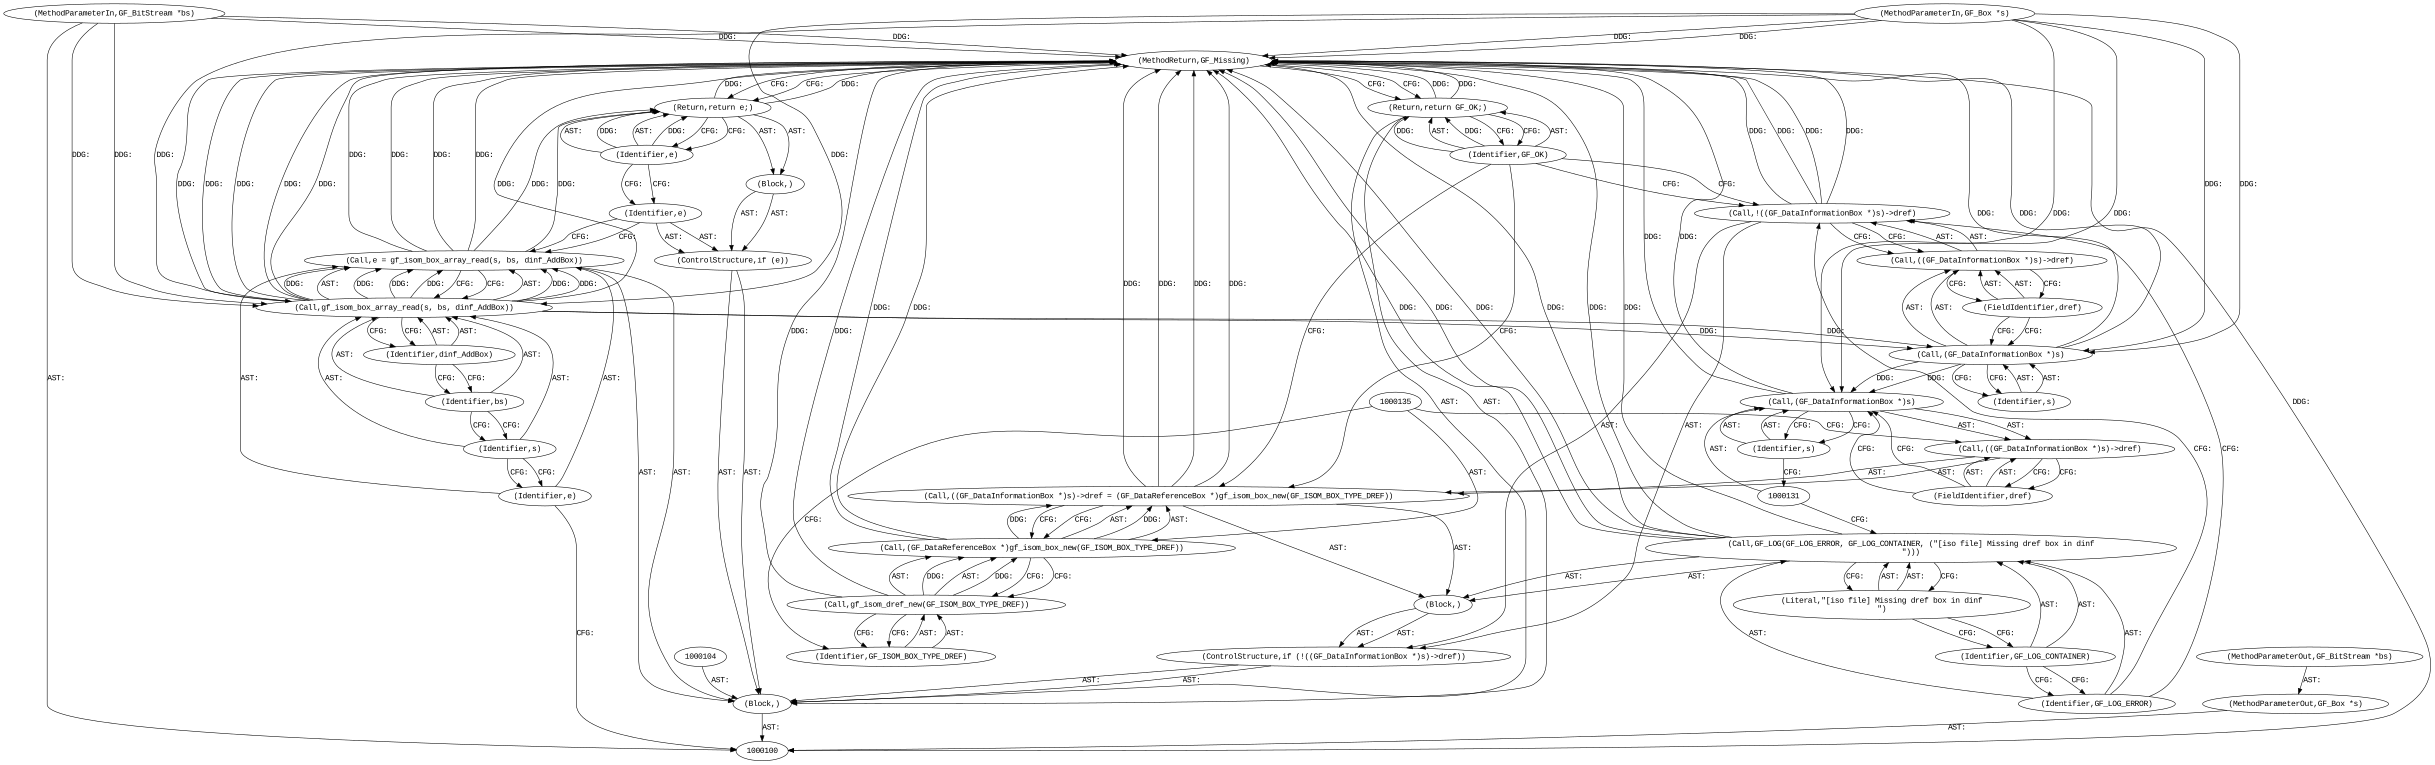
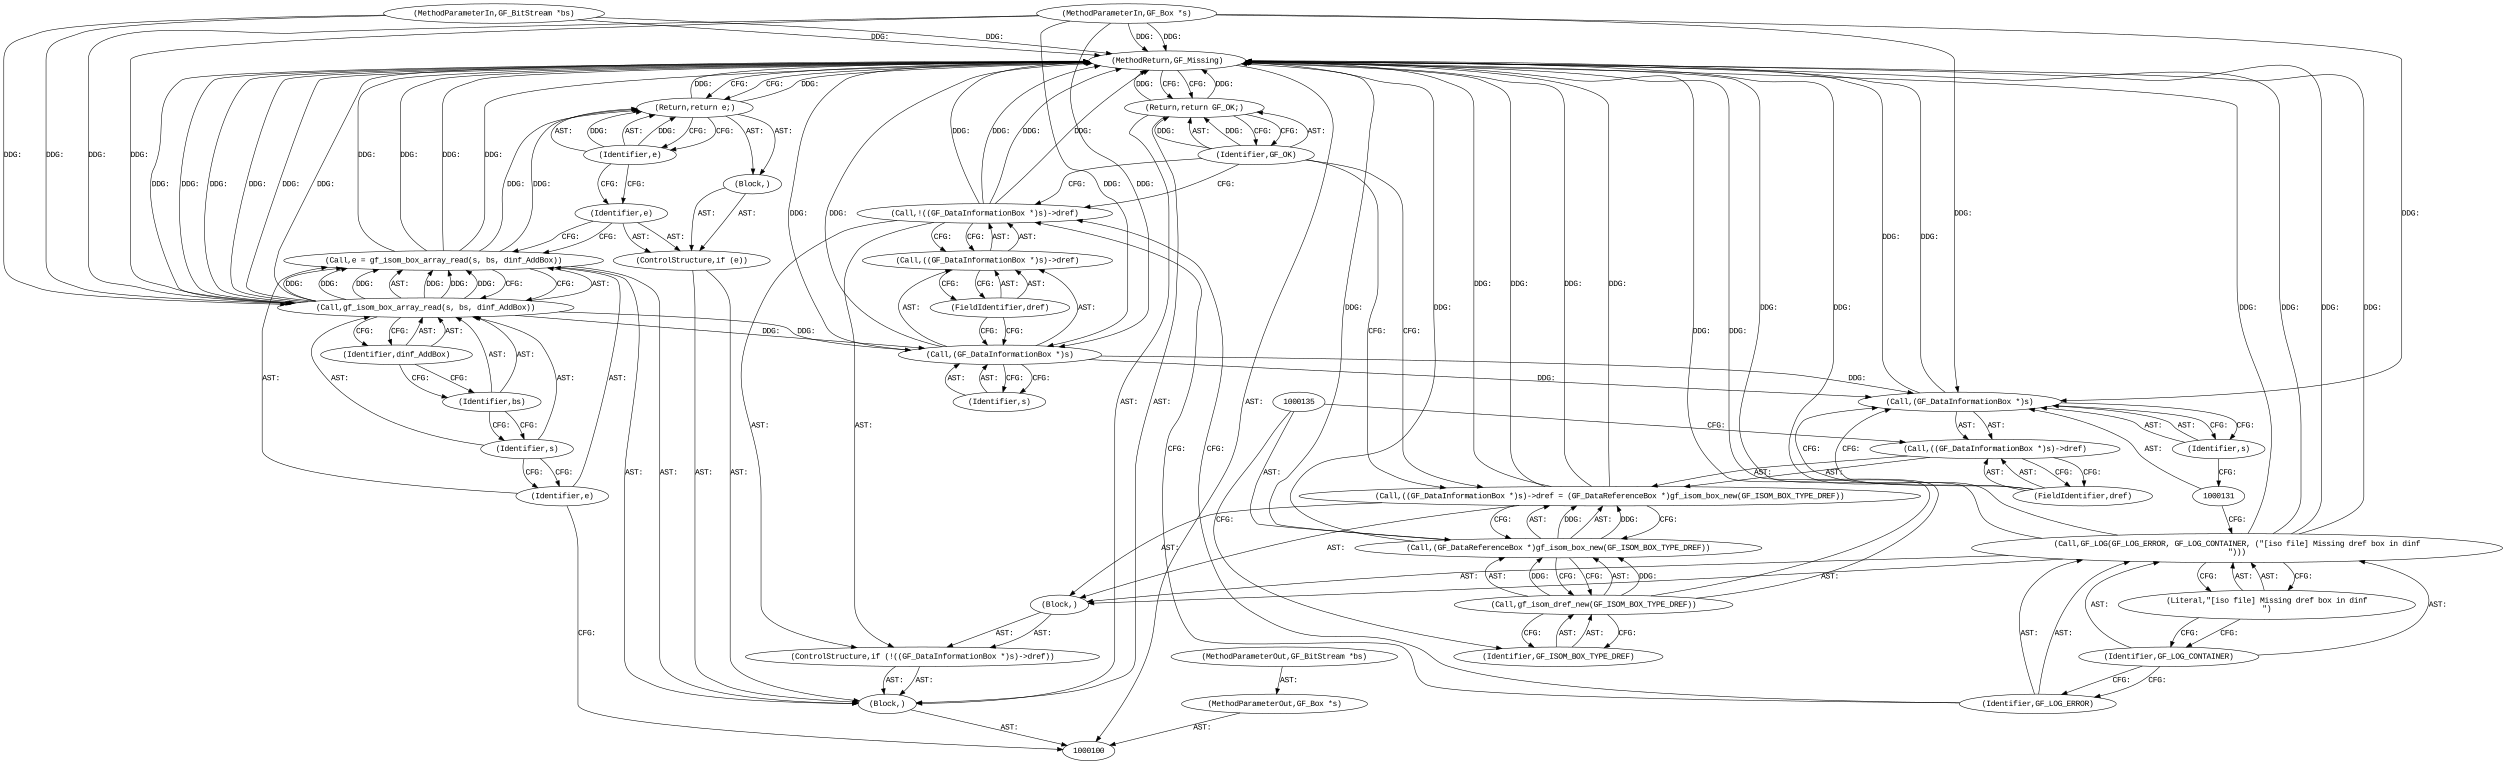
edge "(MethodReturn,GF_Missing)" -> "1000100": label "DDG: " -> "AST: "
node "1000104": removed
edge "(MethodParameterIn,GF_BitStream *bs)" -> "1000100": removed, label "AST:"
